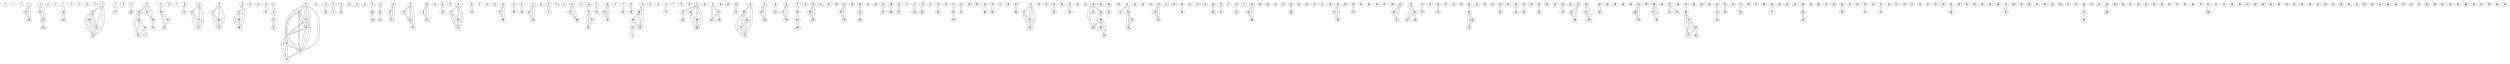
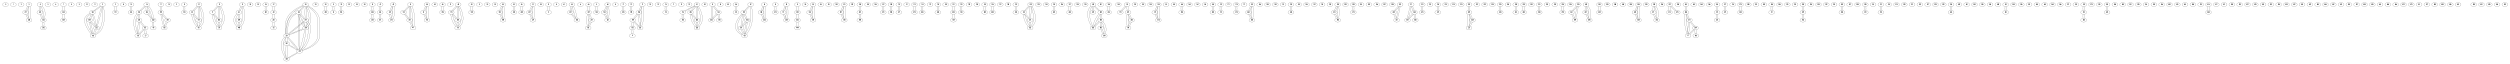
node "488": removed
